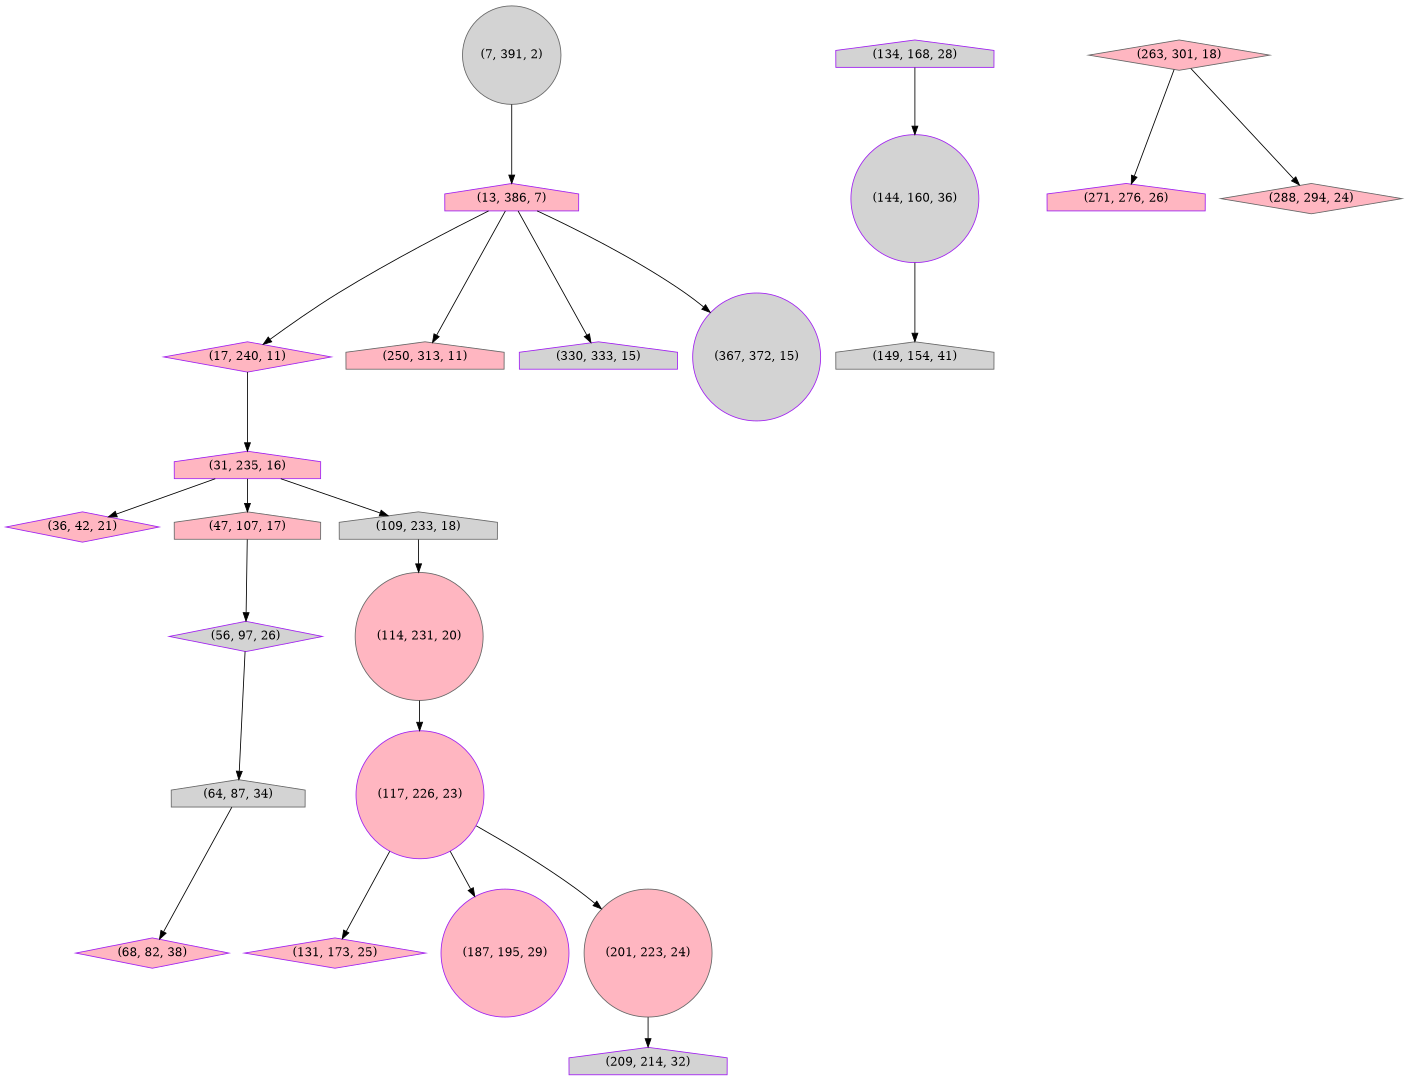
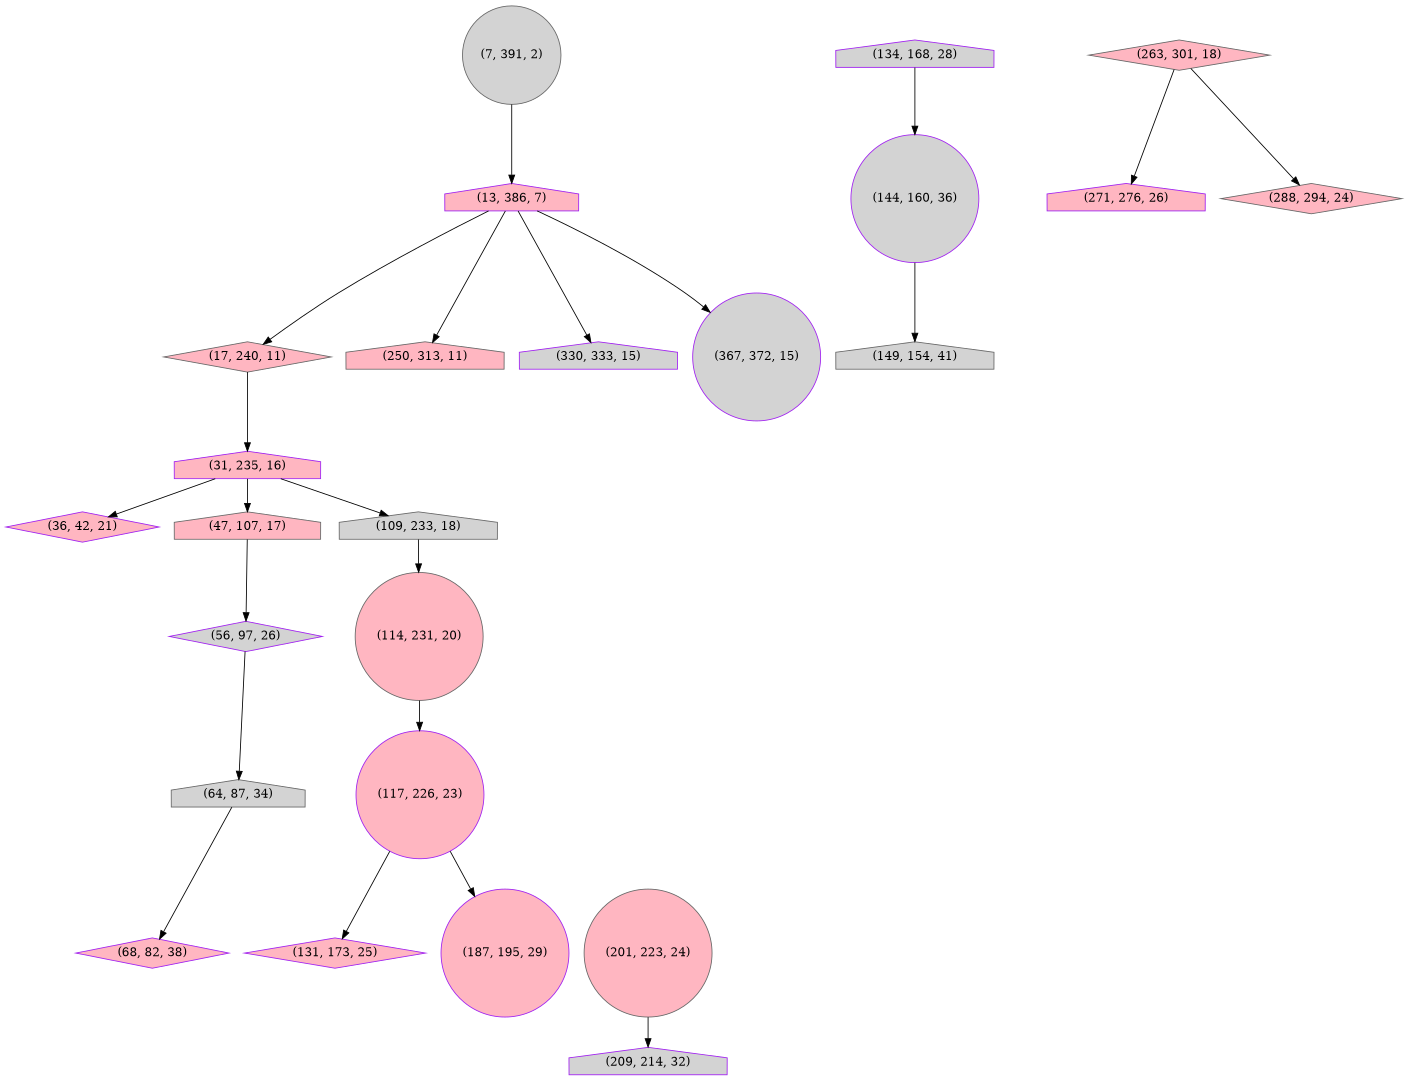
node "(17, 240, 11)": color purple -> gray40
edge "(117, 226, 23)" -> "(201, 223, 24)": removed
